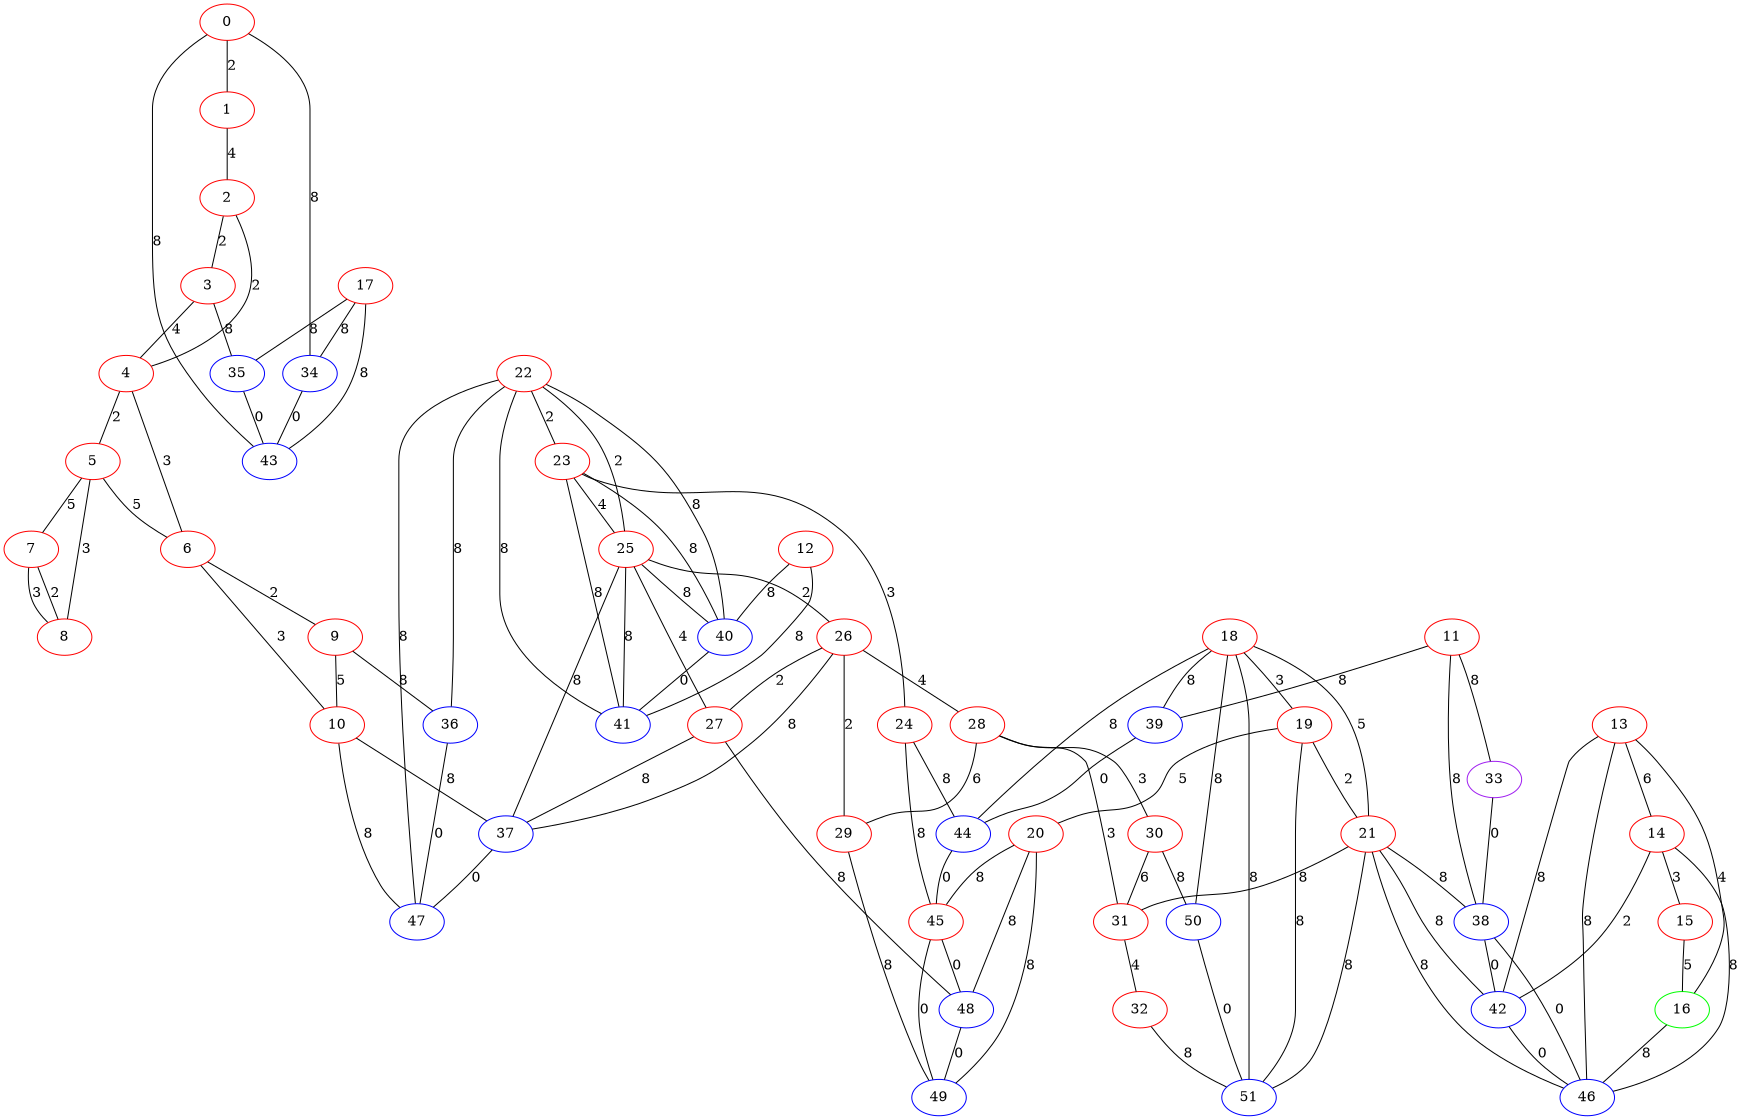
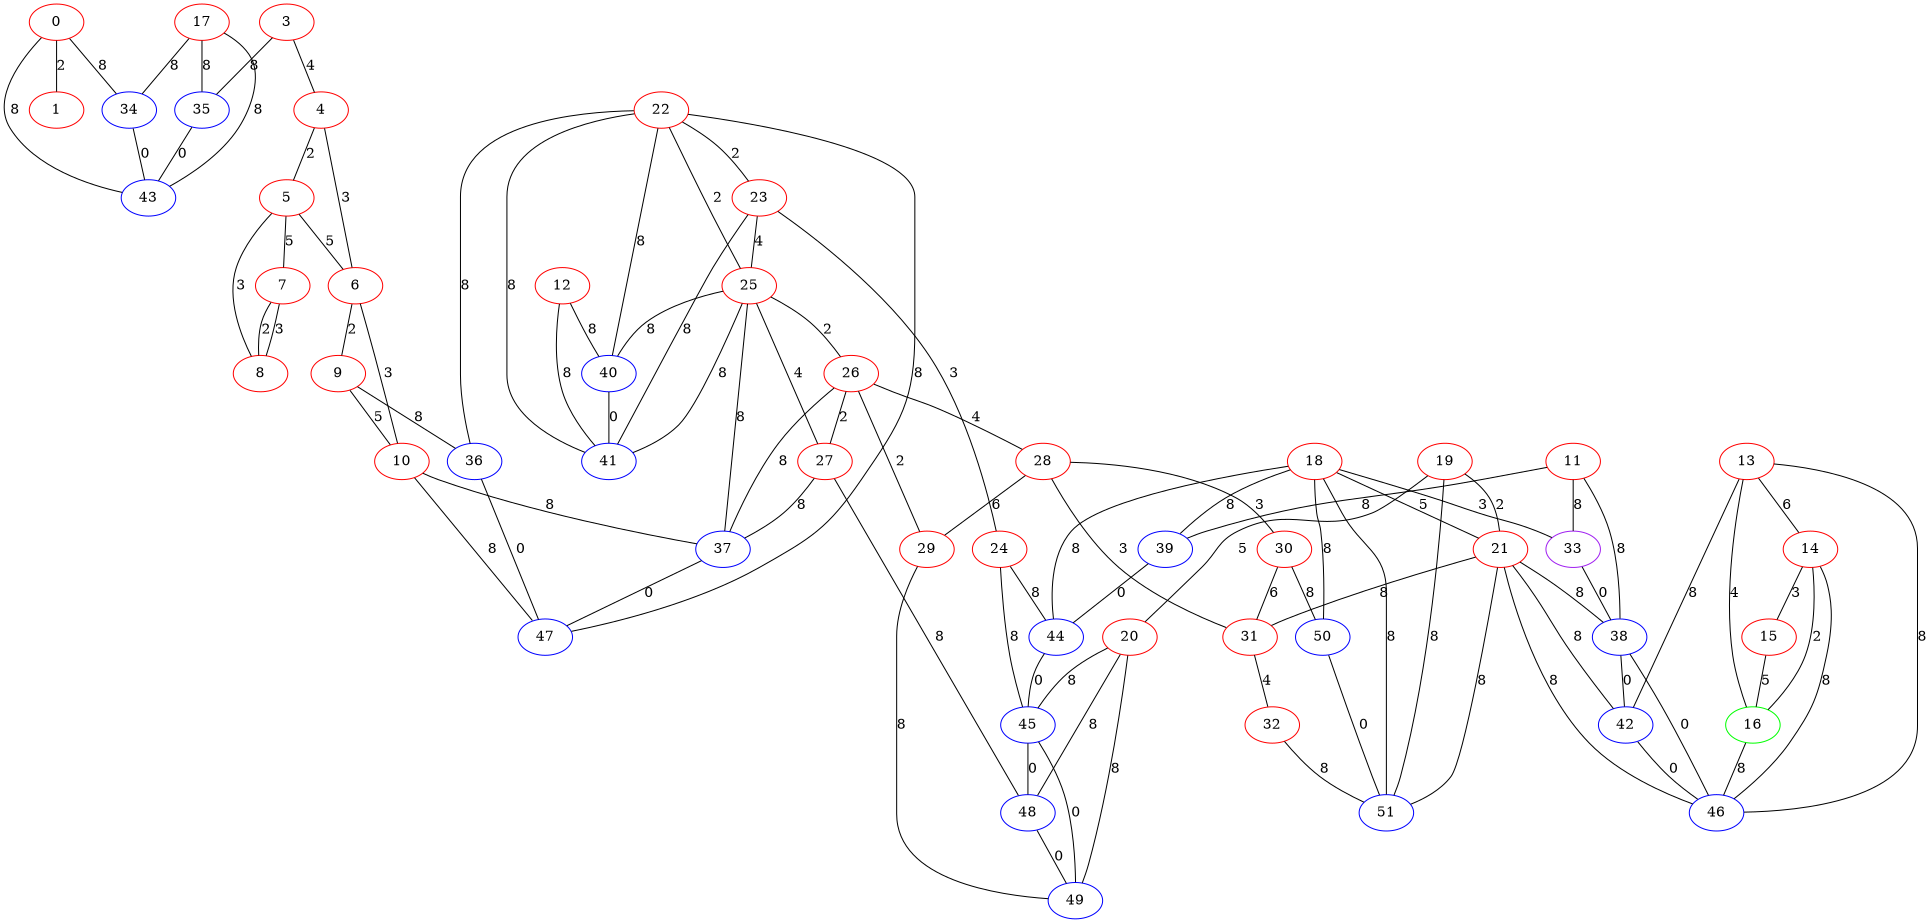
node "2": removed
edge "23" -- "40": removed, label "8"
edge "18" -- "19": now "18" -- "33"
node "45": color red -> blue
edge "14" -- "42": now "14" -- "16"
